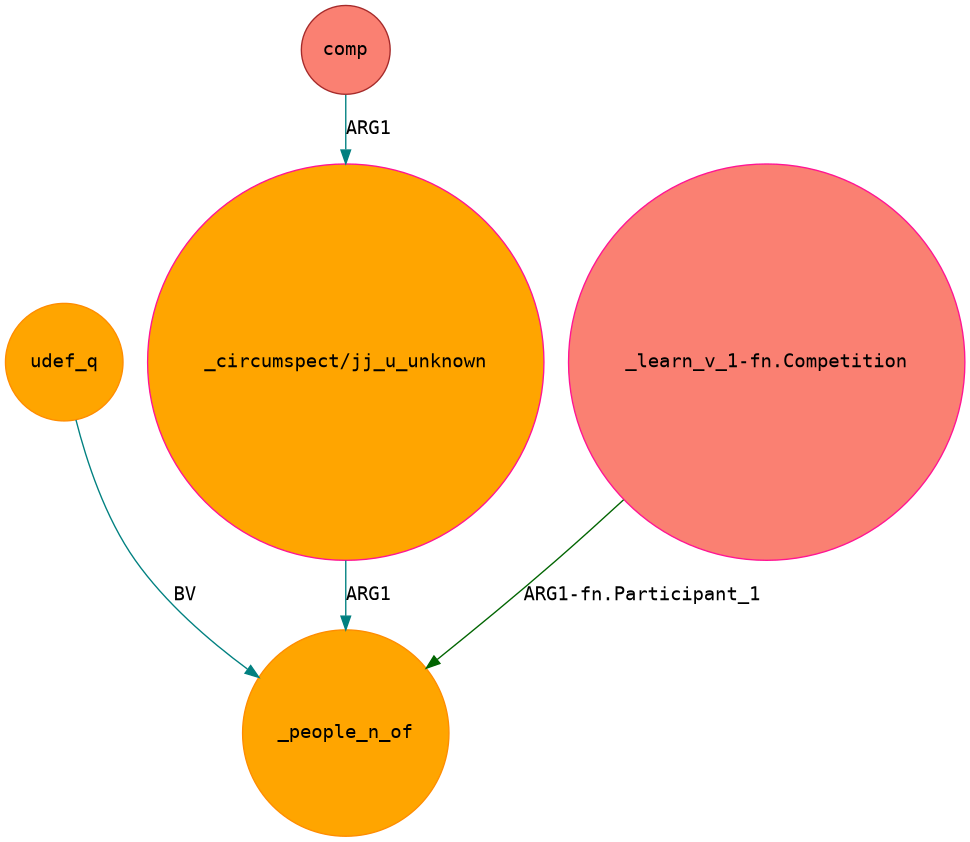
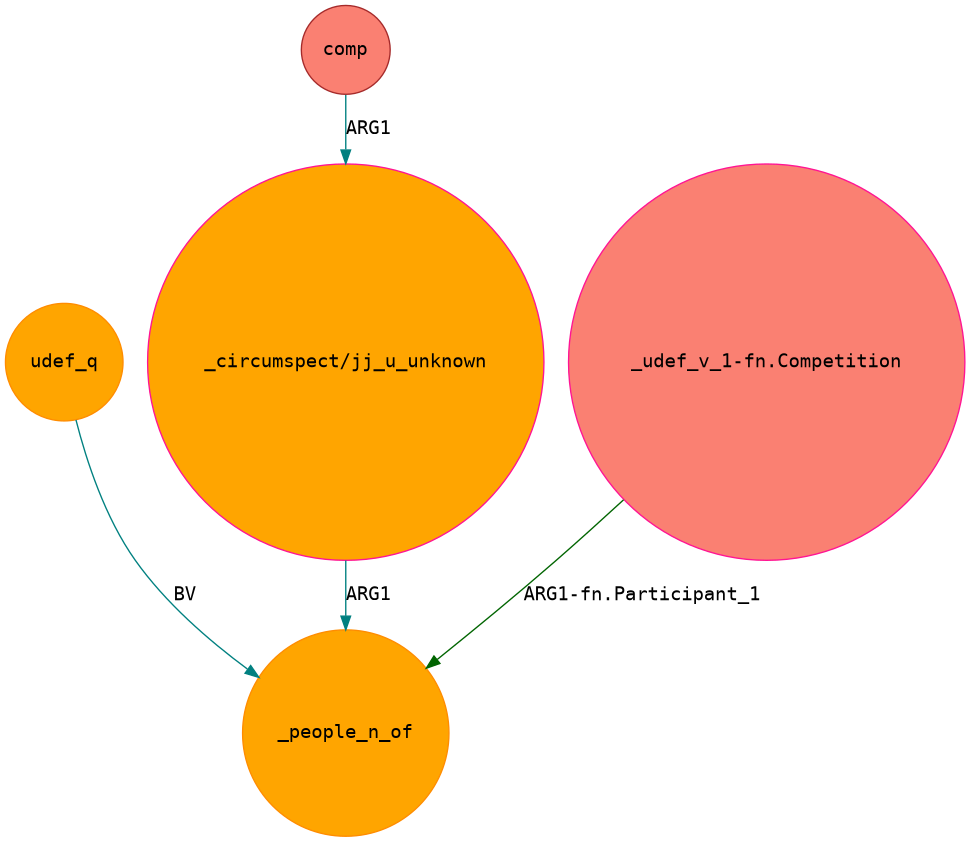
node "_learn_v_1-fn.Competition": label "_learn_v_1-fn.Competition" -> "_udef_v_1-fn.Competition"
